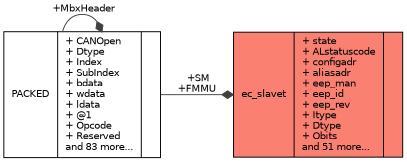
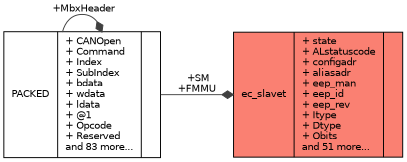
node "PACKED": text "+ Dtype" -> "+ Command"
